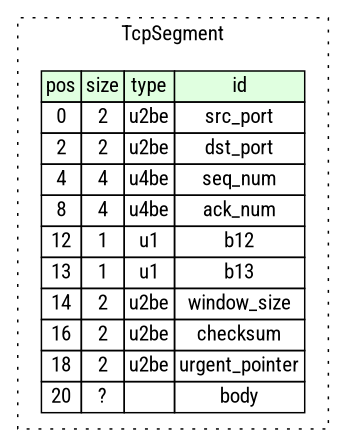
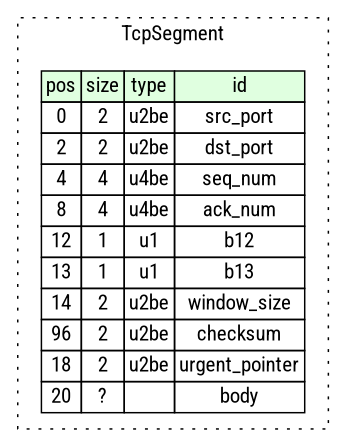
node "pos": text "16" -> "96"
